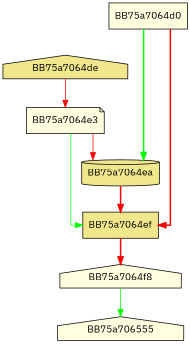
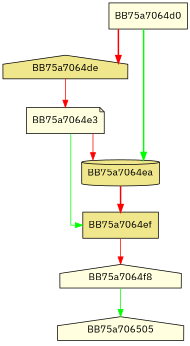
edge "BB75a7064d0" -> "BB75a7064ef": now "BB75a7064d0" -> "BB75a7064de"
edge "BB75a7064ef" -> "BB75a7064f8": style bold -> solid
node "BB75a706555": label "BB75a706555" -> "BB75a706505"
